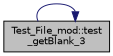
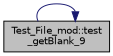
node "Test_File_mod::test _getBlank_3": label "Test_File_mod::test _getBlank_3" -> "Test_File_mod::test _getBlank_9"
